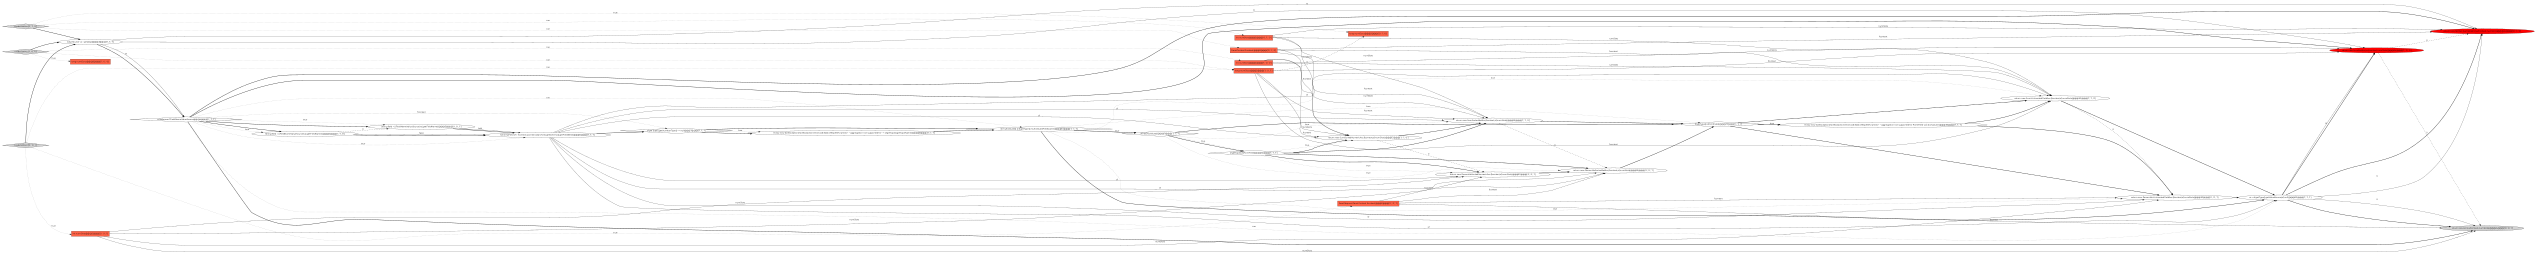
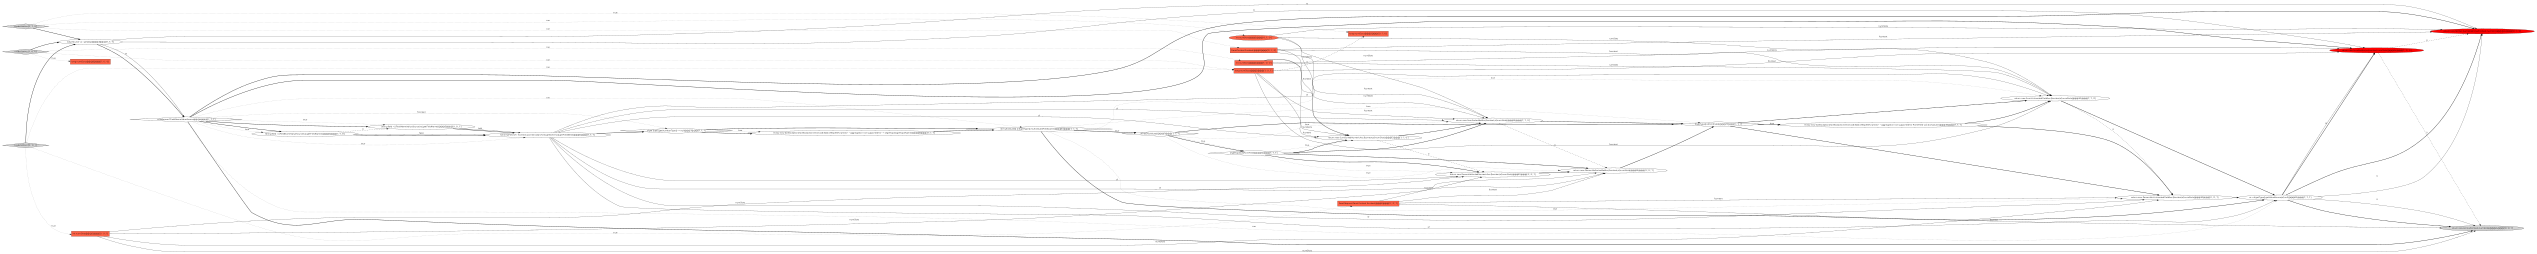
node "int numSlots@@@2@@@['0', '1', '0']": shape box -> ellipse
